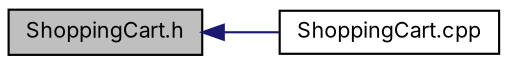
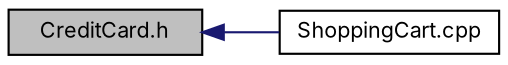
node "ShoppingCart.h": label "ShoppingCart.h" -> "CreditCard.h"
